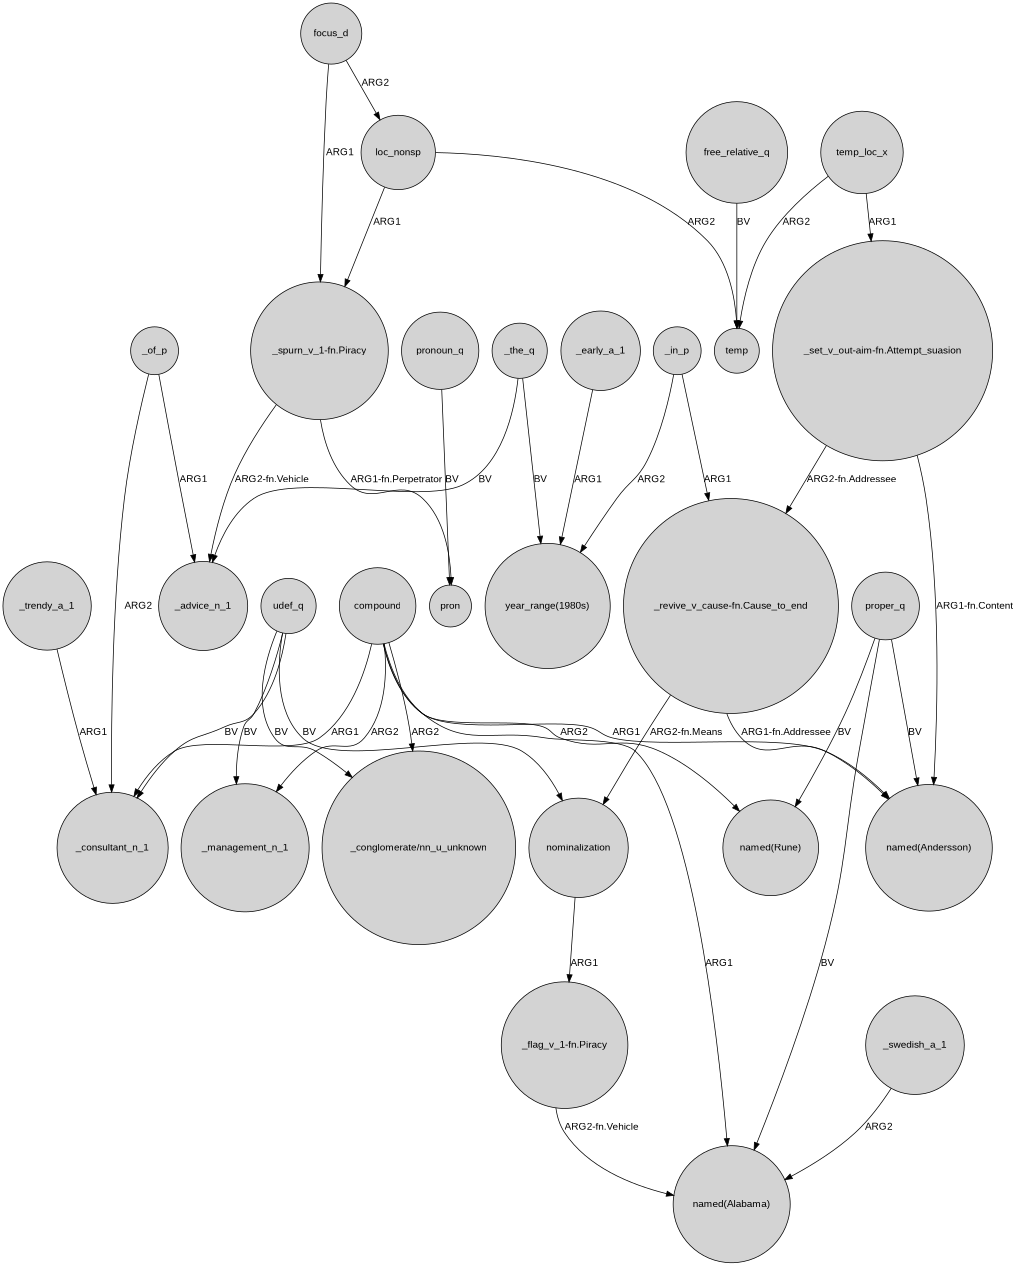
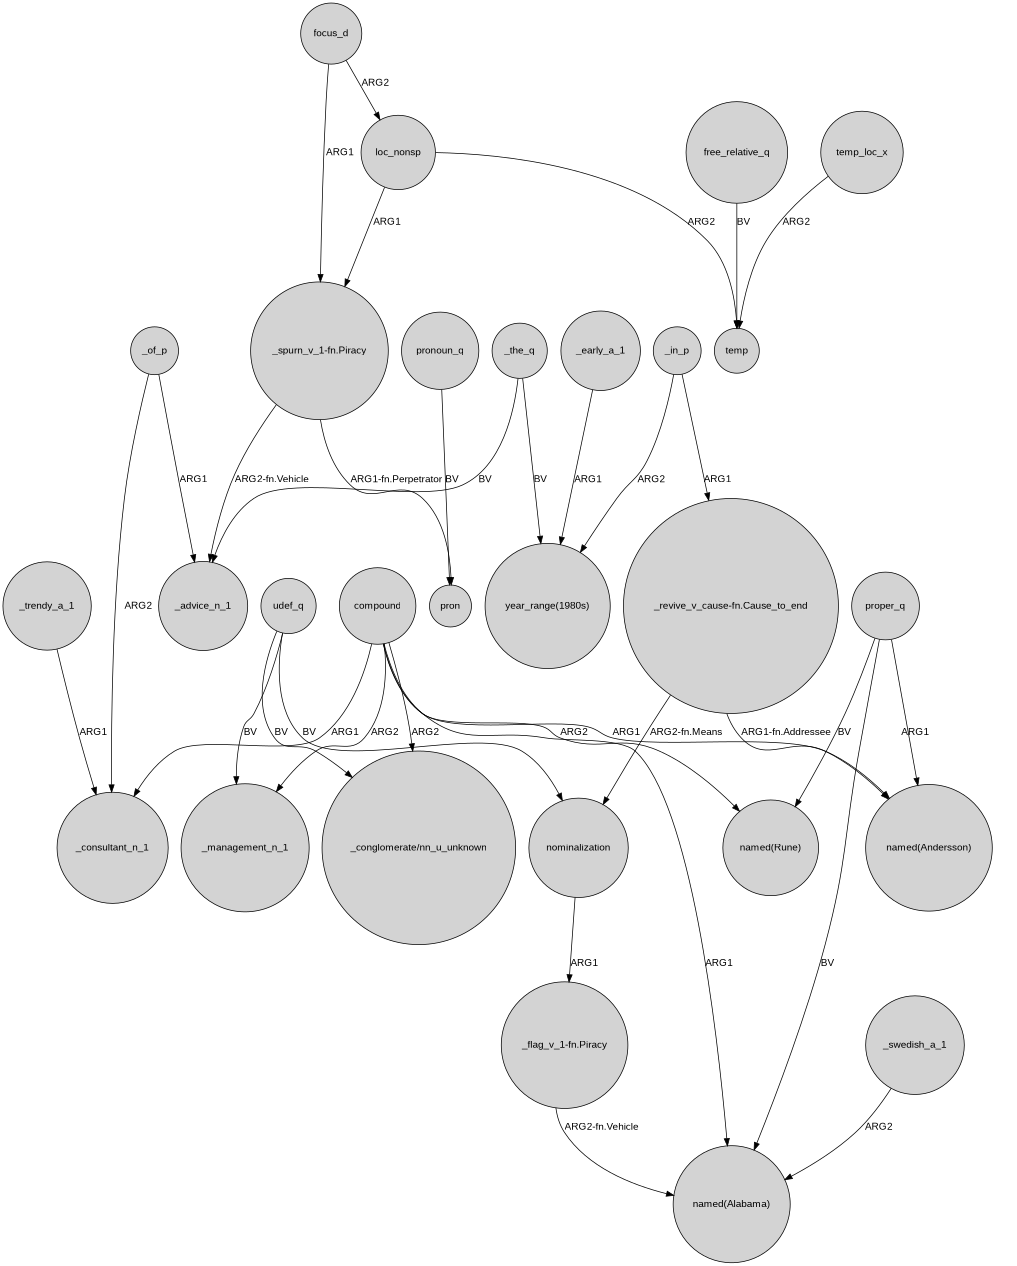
node "_set_v_out-aim-fn.Attempt_suasion": removed
edge "udef_q" -> "_consultant_n_1": removed, label "BV"
edge "proper_q" -> "named(Andersson)": label "BV" -> "ARG1"
